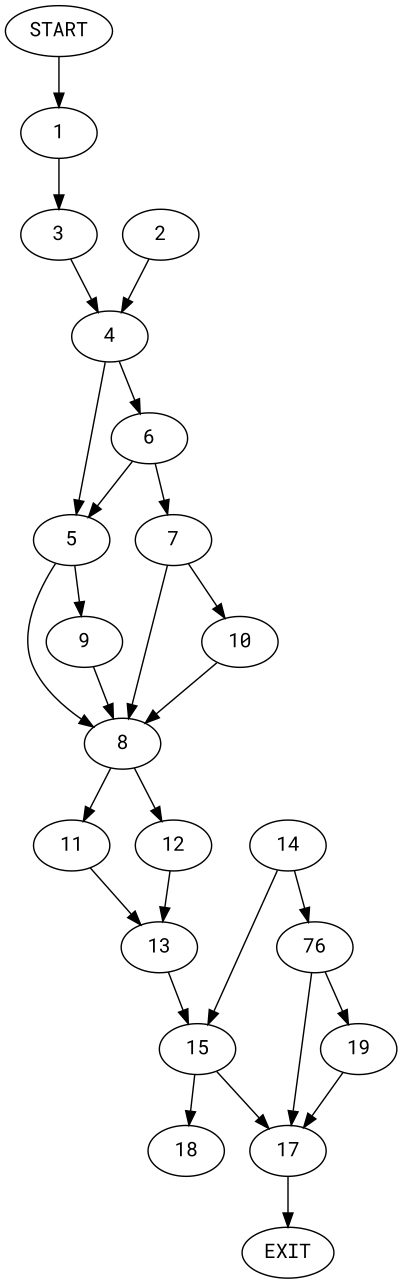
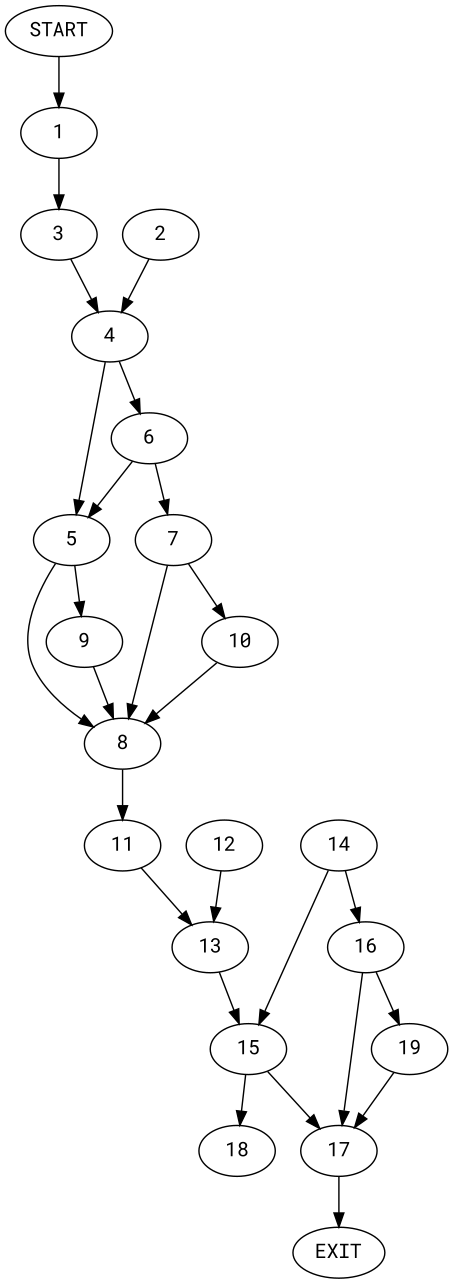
edge "8" -> "12": removed
node "76": label "76" -> "16"
